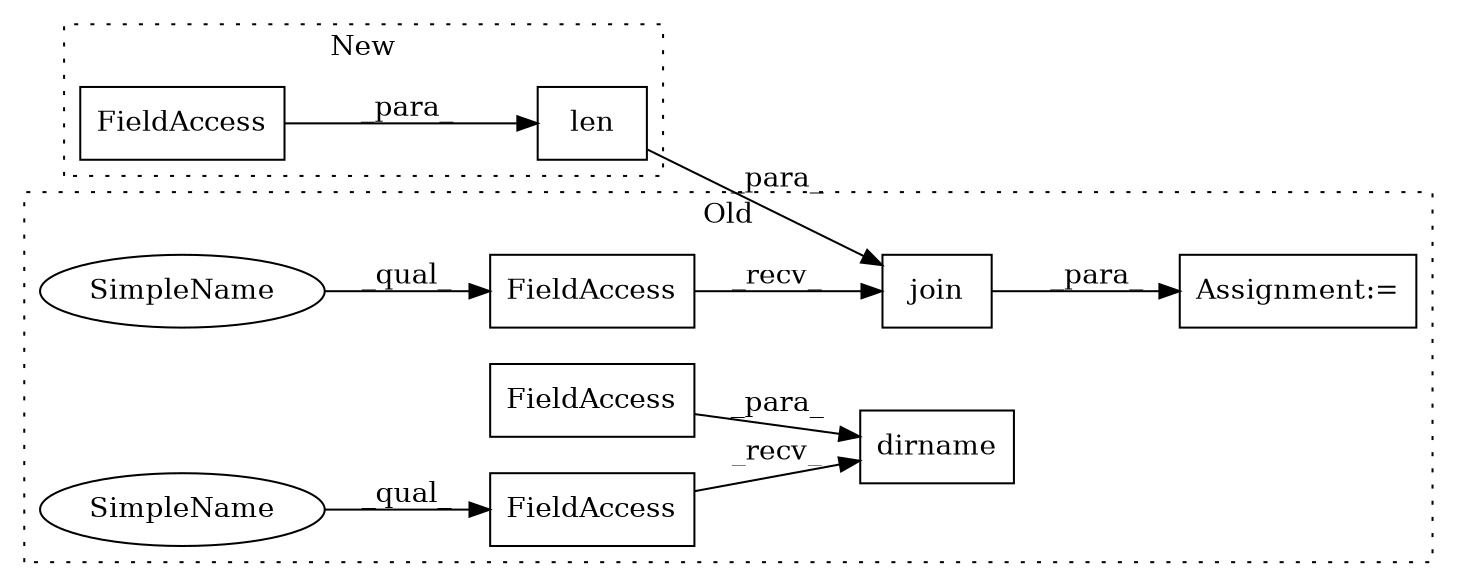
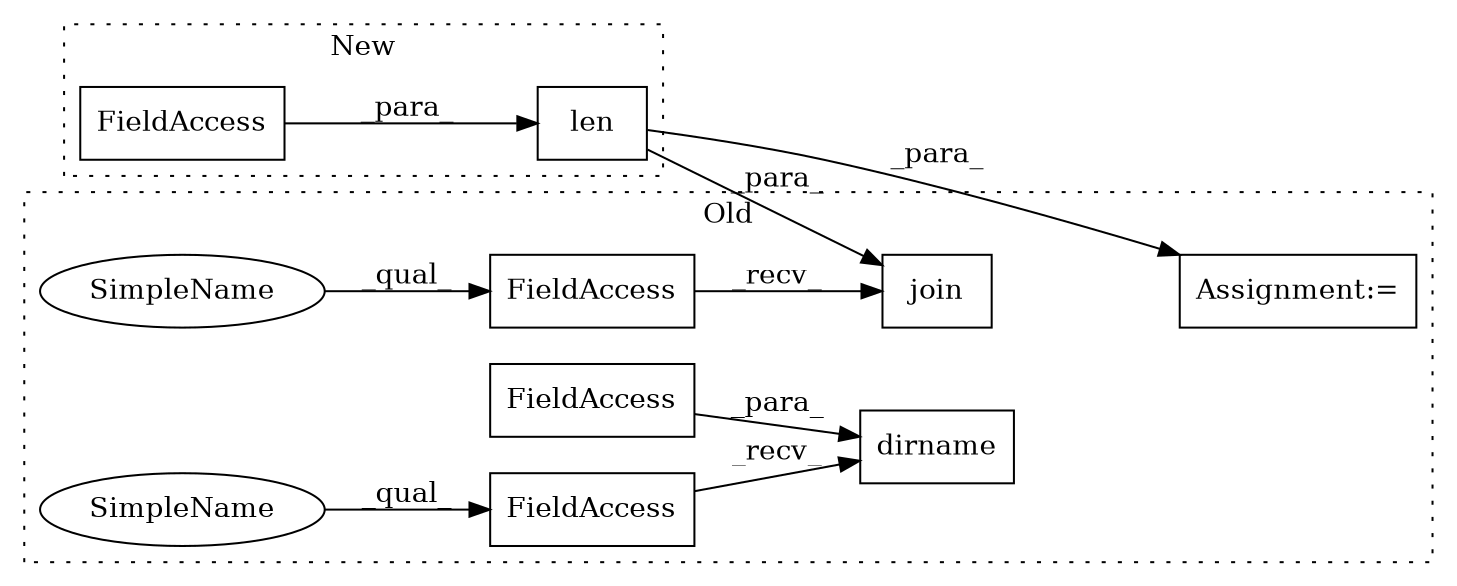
edge "join" -> "Assignment:=": now "len" -> "Assignment:="
